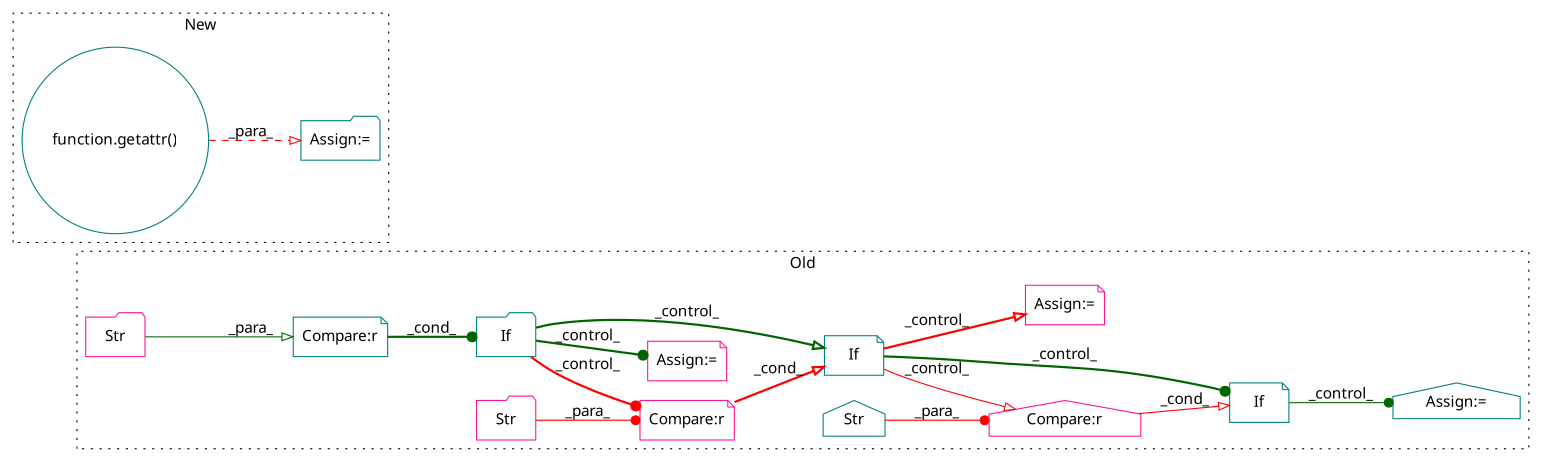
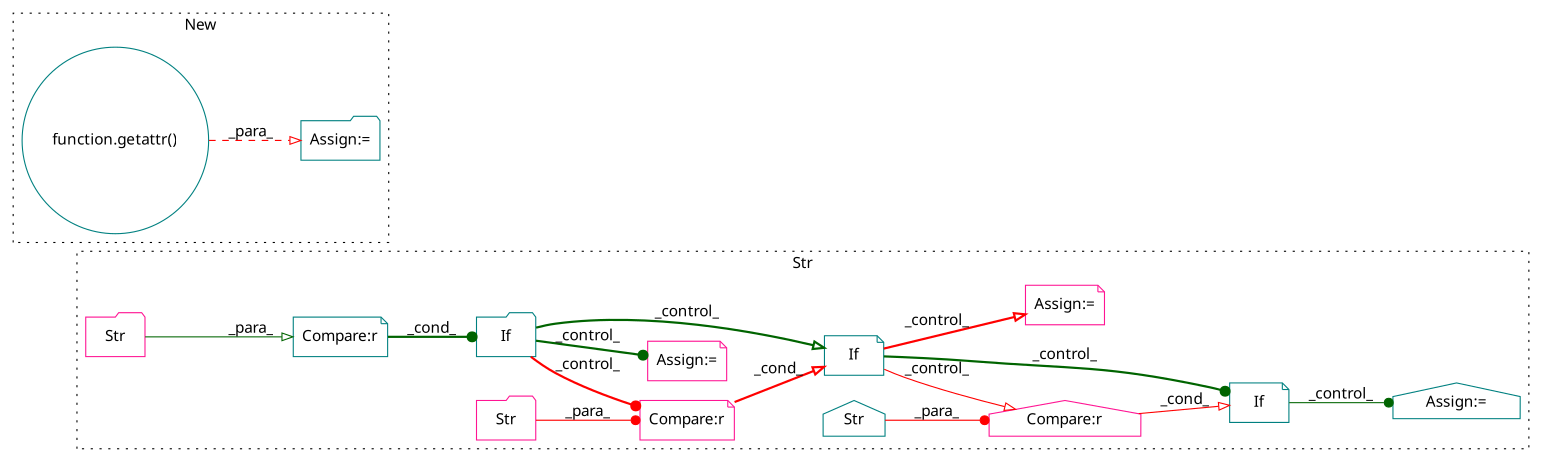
cluster "Old": label "Old" -> "Str"
